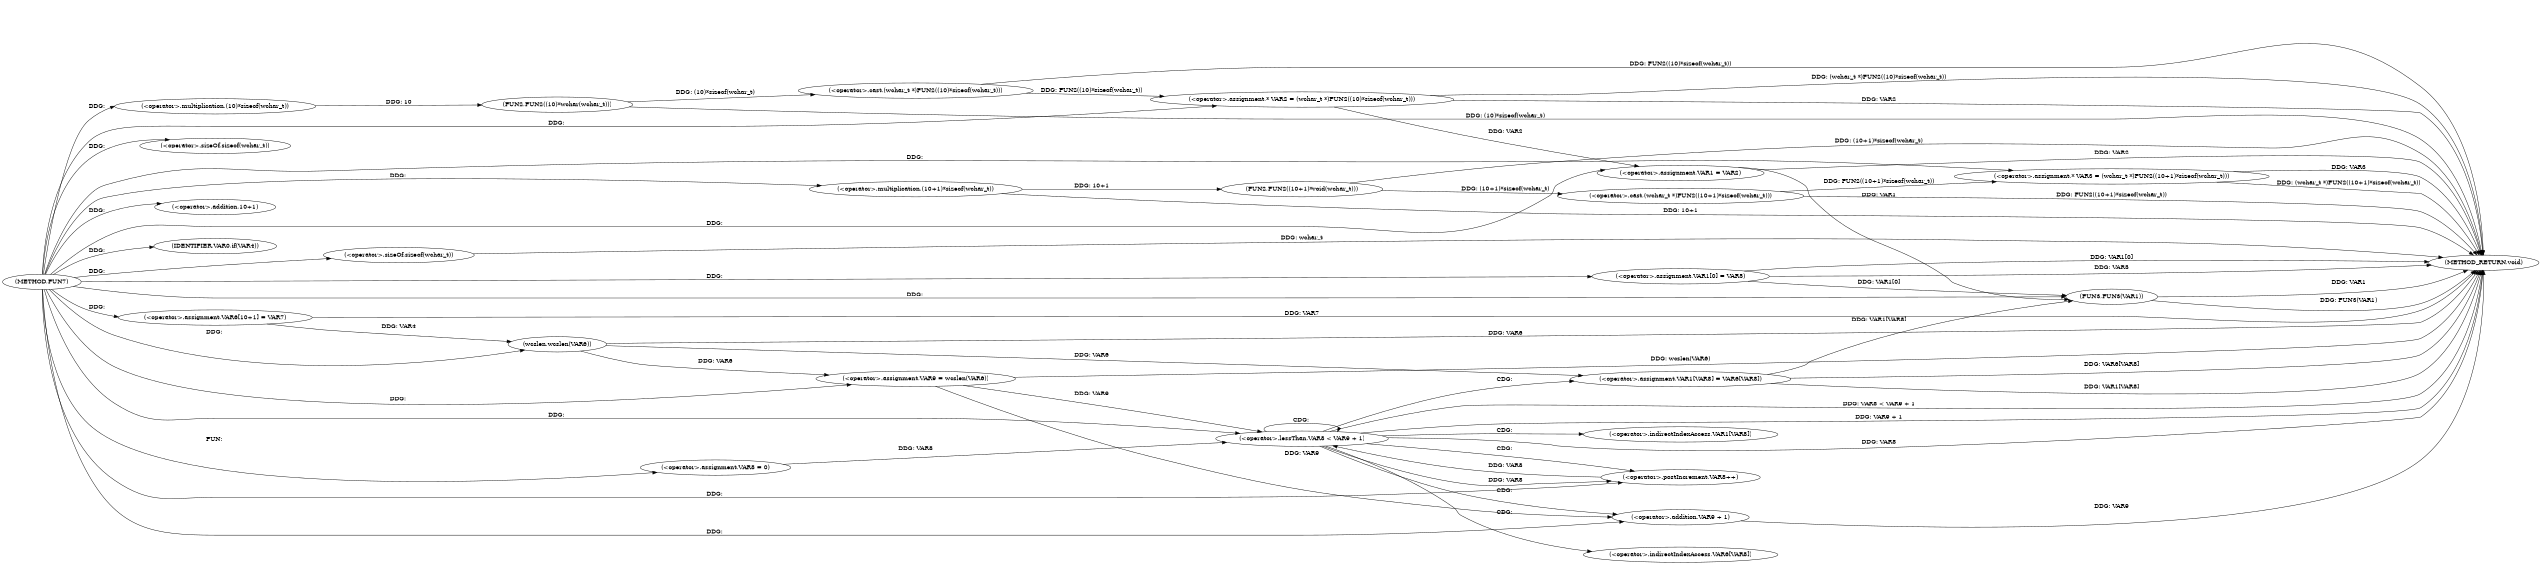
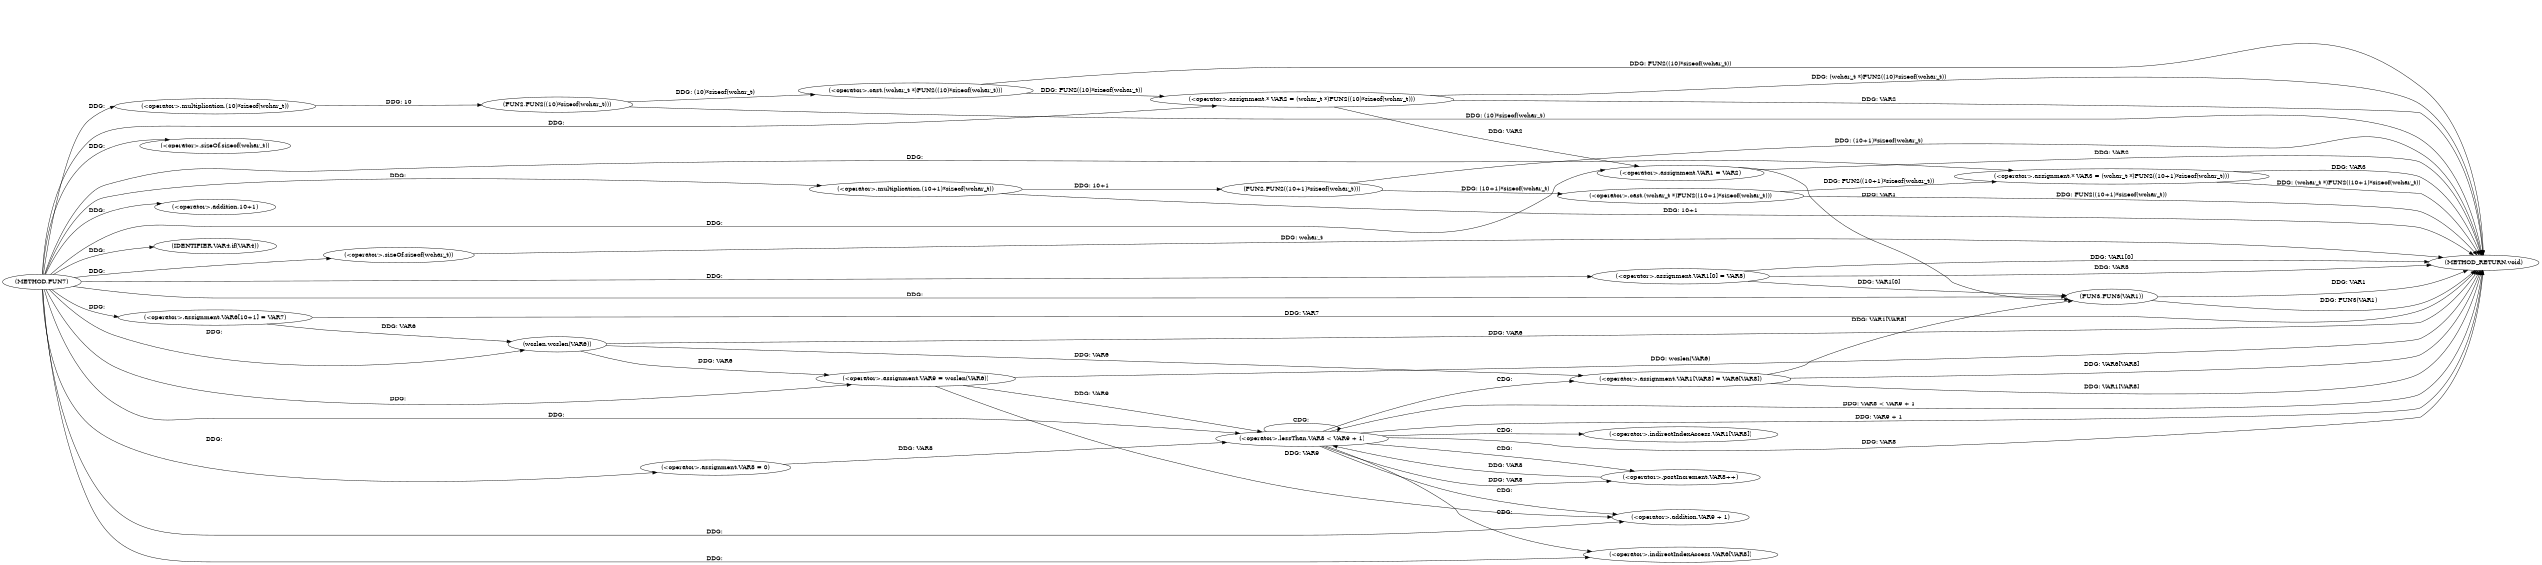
node "(FUN2,FUN2((10)*wchar(wchar_t)))": label "(FUN2,FUN2((10)*wchar(wchar_t)))" -> "(FUN2,FUN2((10)*sizeof(wchar_t)))"
node "(FUN2,FUN2((10+1)*void(wchar_t)))": label "(FUN2,FUN2((10+1)*void(wchar_t)))" -> "(FUN2,FUN2((10+1)*sizeof(wchar_t)))"
node "(IDENTIFIER,VAR0,if(VAR4))": label "(IDENTIFIER,VAR0,if(VAR4))" -> "(IDENTIFIER,VAR4,if(VAR4))"
edge "(<operator>.assignment,VAR6[10+1] = VAR7)" -> "(wcslen,wcslen(VAR6))": label "DDG: VAR4" -> "DDG: VAR6"
edge "(METHOD,FUN7)" -> "(<operator>.assignment,VAR8 = 0)": label "FUN: " -> "DDG: "
edge "(METHOD,FUN7)" -> "(<operator>.postIncrement,VAR8++)": now "(METHOD,FUN7)" -> "(<operator>.indirectIndexAccess,VAR6[VAR8])"
edge "(<operator>.addition,VAR9 + 1)" -> "(METHOD_RETURN,void)": removed, label "DDG: VAR9"
